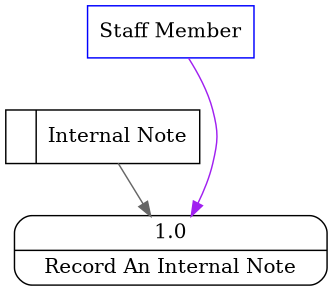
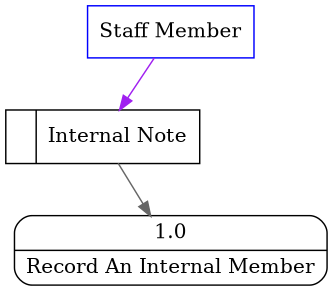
edge "Staff Member" -> "1.0": now "Staff Member" -> "Internal Note"
node "1.0": text "Record An Internal Note" -> "Record An Internal Member"
